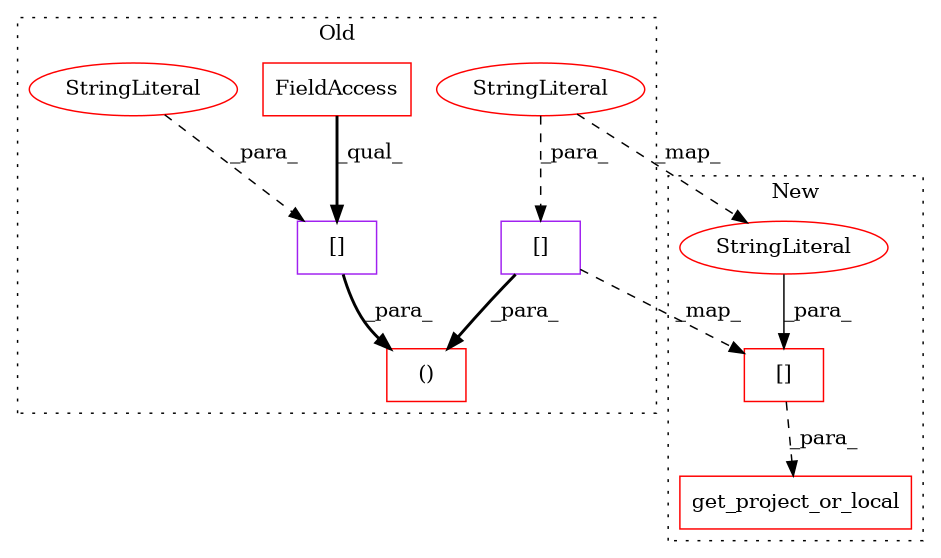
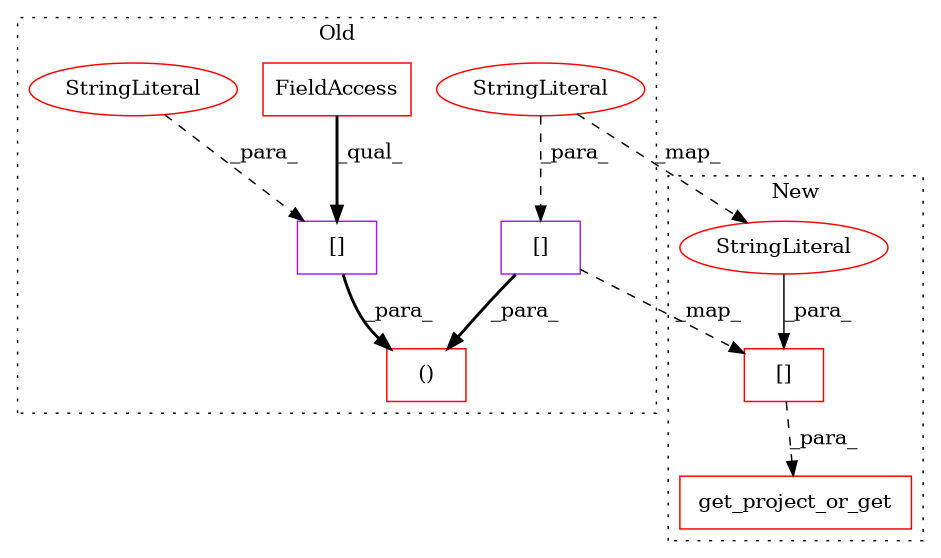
node "get_project_or_local": label "get_project_or_local" -> "get_project_or_get"
